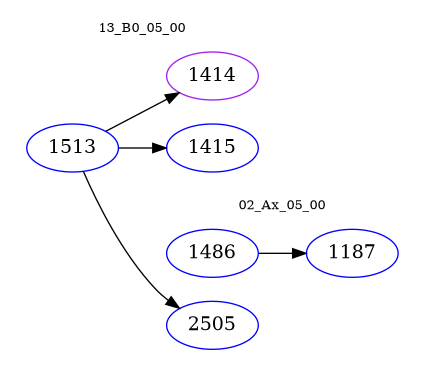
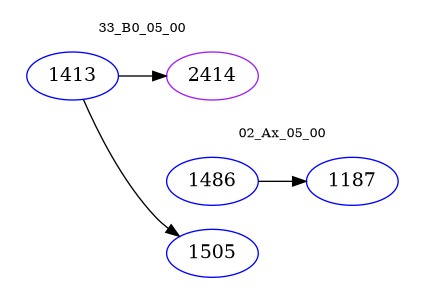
cluster "13_B0_05_00": label "13_B0_05_00" -> "33_B0_05_00"
node "1414": label "1414" -> "2414"
node "1513": label "1513" -> "1413"
node "1415": removed
node "2505": label "2505" -> "1505"
